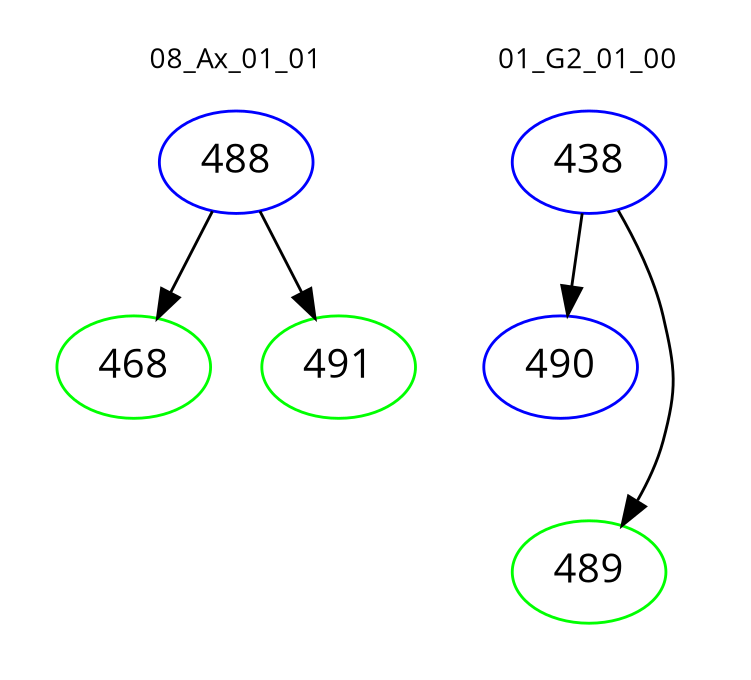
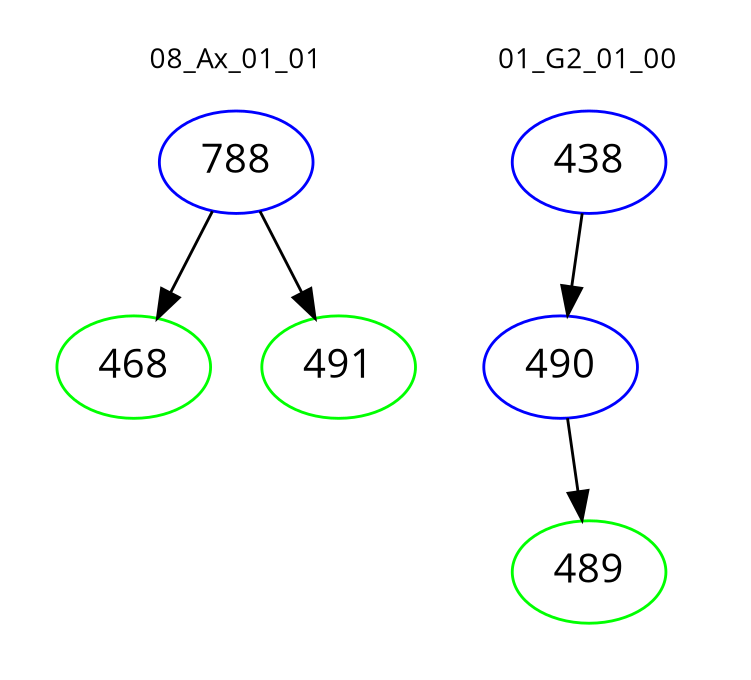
node "488": label "488" -> "788"
edge "438" -> "489": now "490" -> "489"
